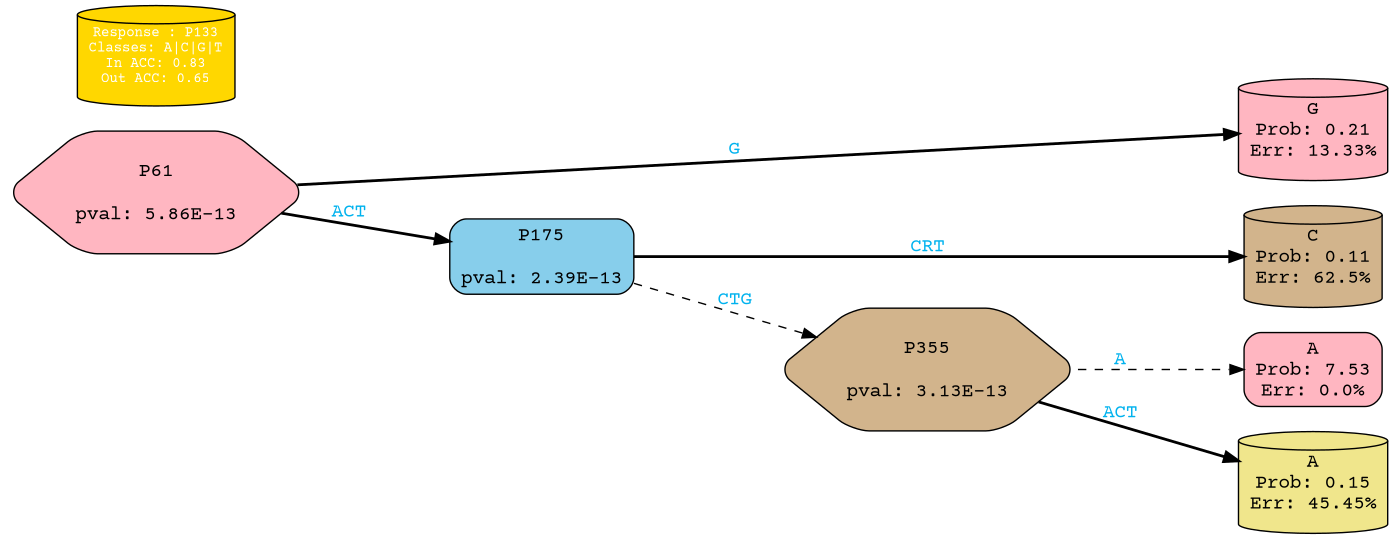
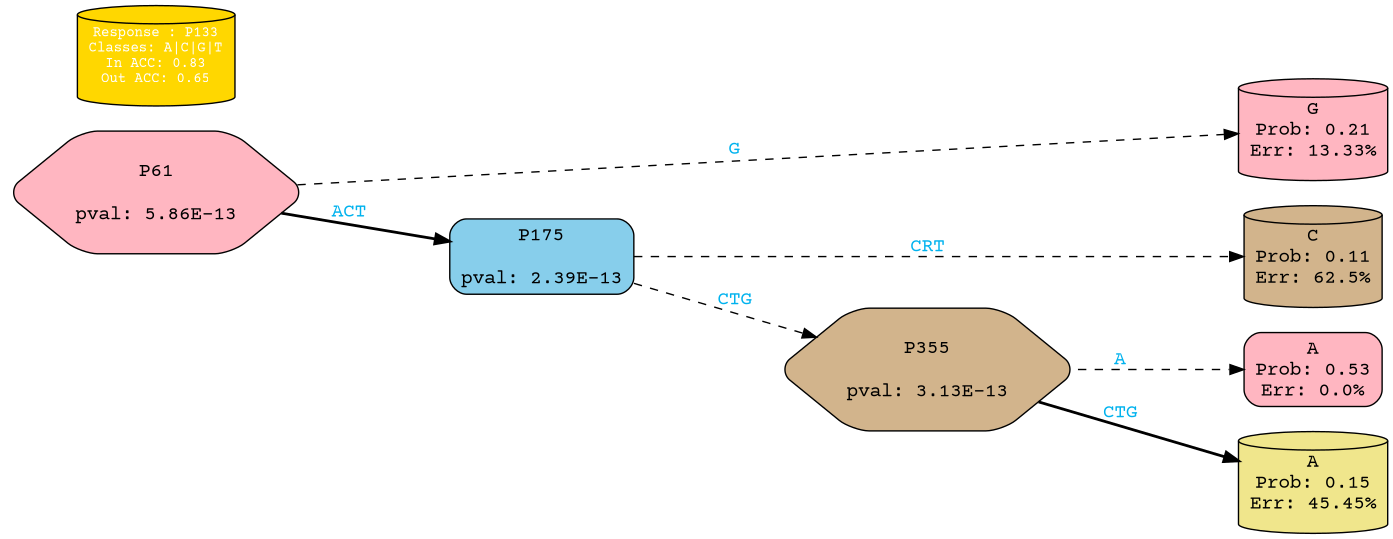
edge "P61 pval: 5.86E-13" -> "G Prob: 0.21 Err: 13.33%": style bold -> dashed
edge "P175 pval: 2.39E-13" -> "C Prob: 0.11 Err: 62.5%": style bold -> dashed
node "A Prob: 7.53 Err: 0.0%": label "A Prob: 7.53 Err: 0.0%" -> "A Prob: 0.53 Err: 0.0%"
edge "P355 pval: 3.13E-13" -> "A Prob: 0.15 Err: 45.45%": label "ACT" -> "CTG"
